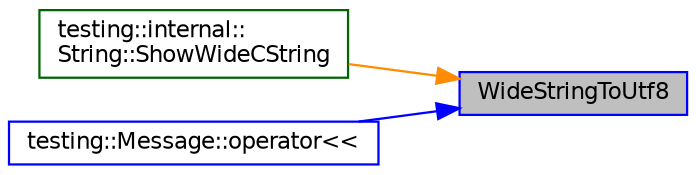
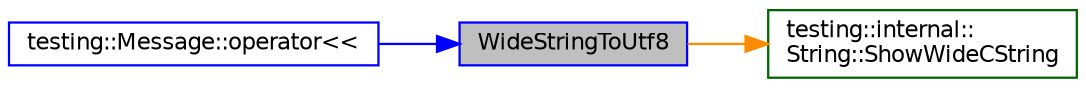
edge "testing::internal:: String::ShowWideCString" -> "WideStringToUtf8": reversed
